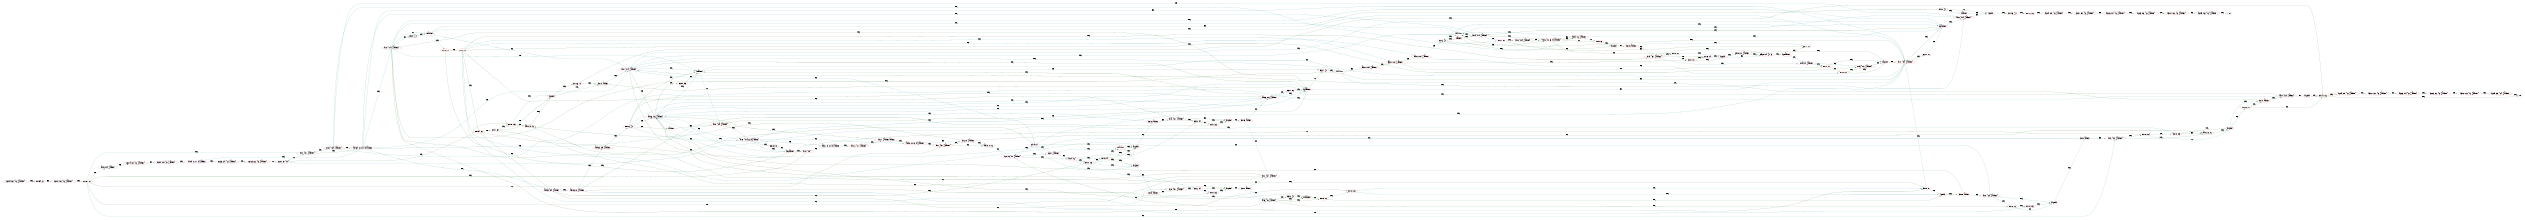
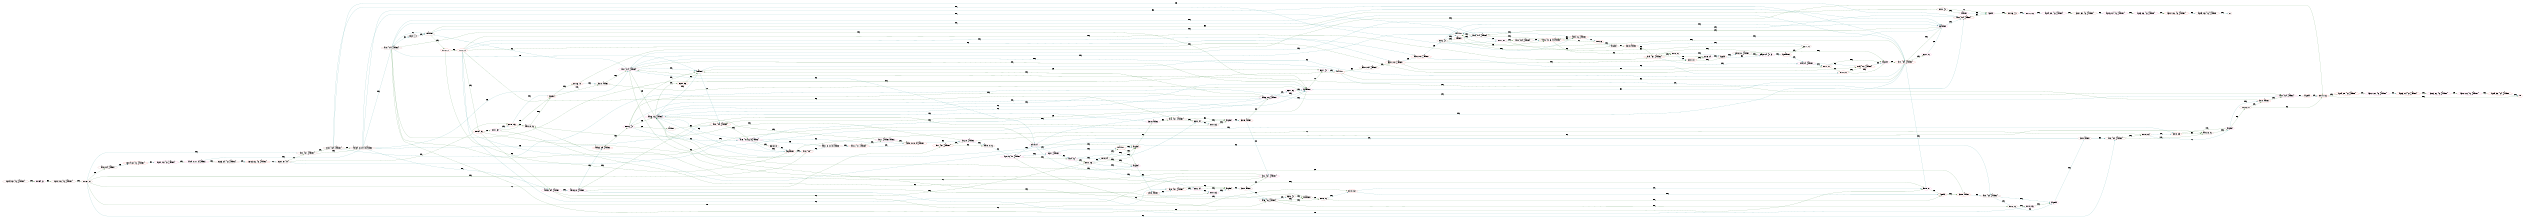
edge "add x0 , x0 , x0 , lsl # address" -> "ldr x1 , [ x27 , # address ]": now "add x0 , x0 , x0 , lsl # address" -> "ldrb w1 , [ x1 , # address ]"
